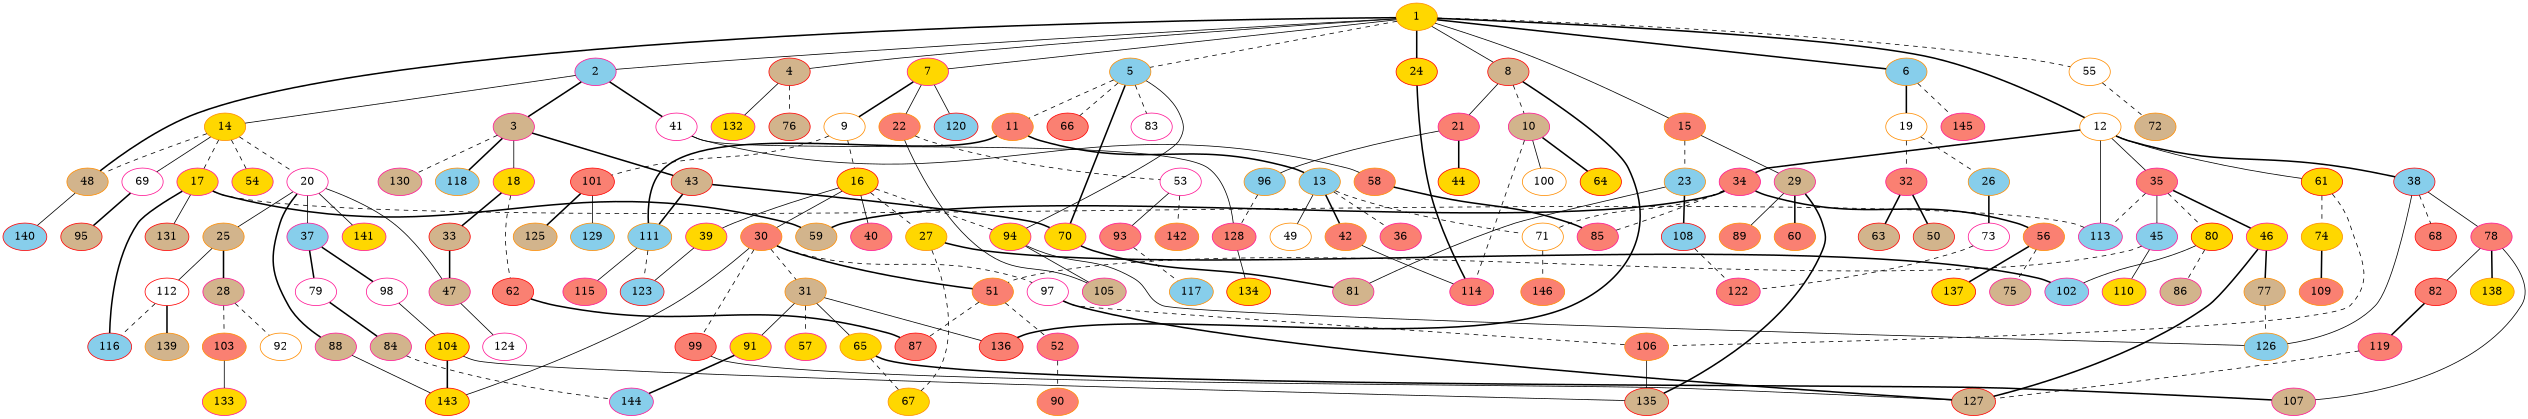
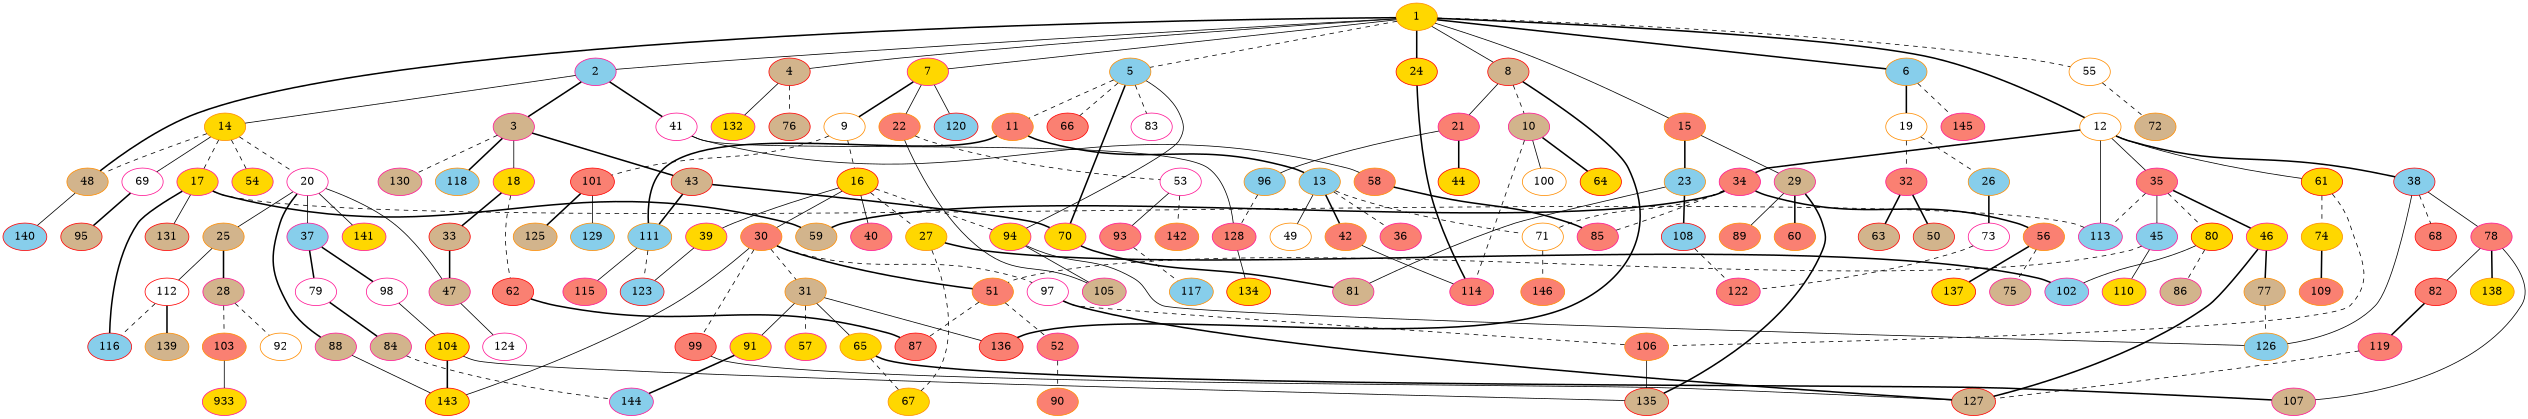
edge "15" -- "23": style dashed -> bold
node "133": label "133" -> "933"
